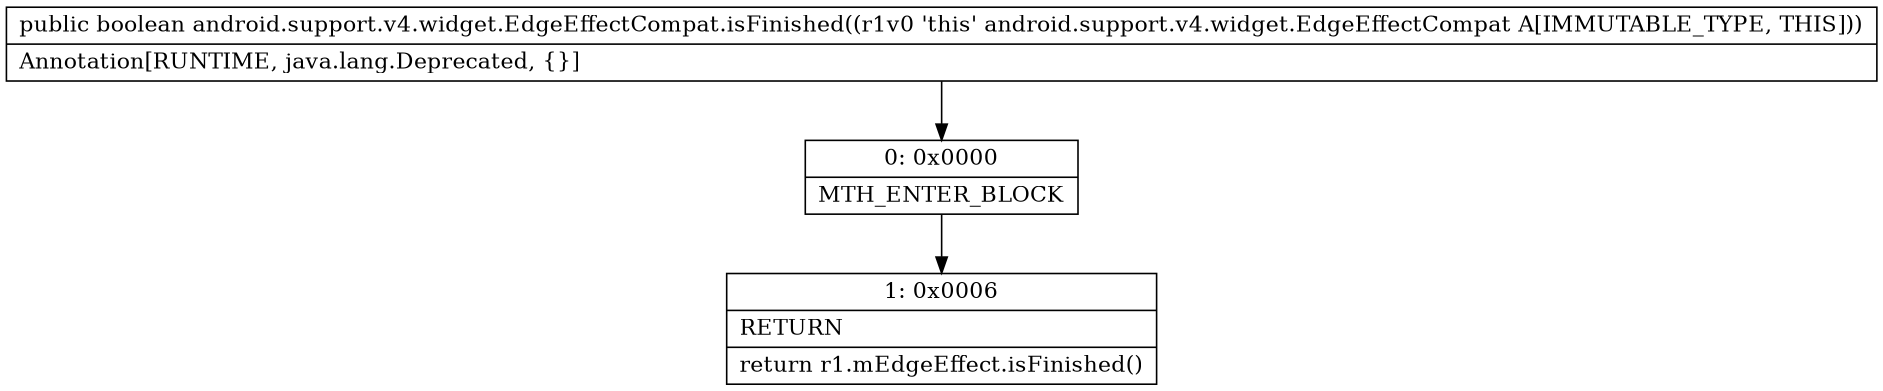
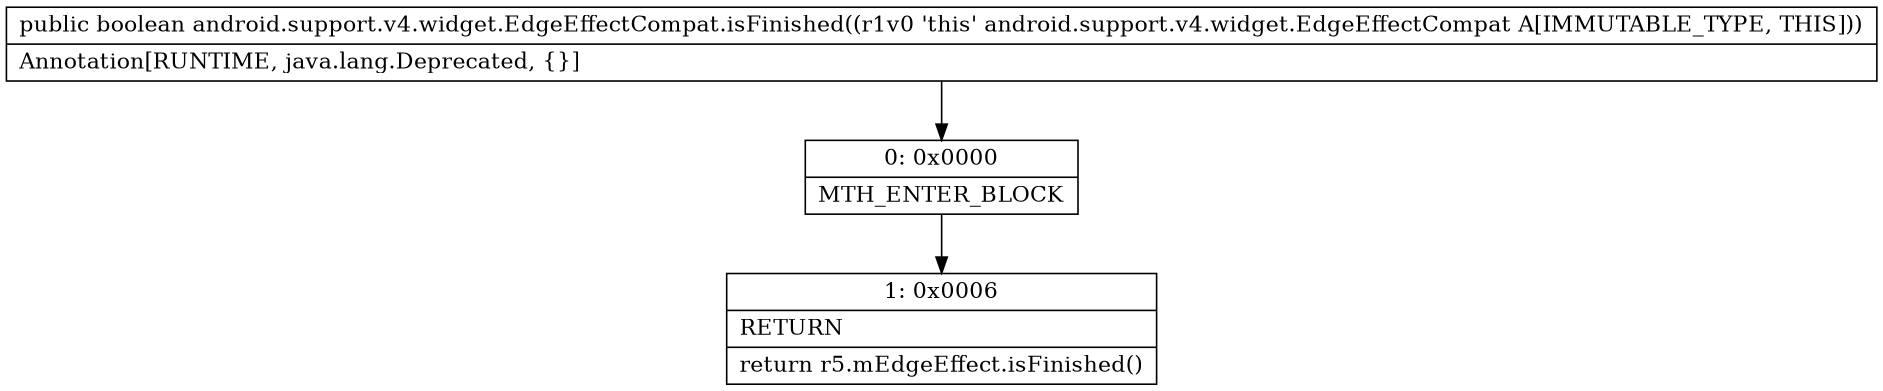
node "1: 0x0006": text "return r1.mEdgeEffect.isFinished()" -> "return r5.mEdgeEffect.isFinished()"
